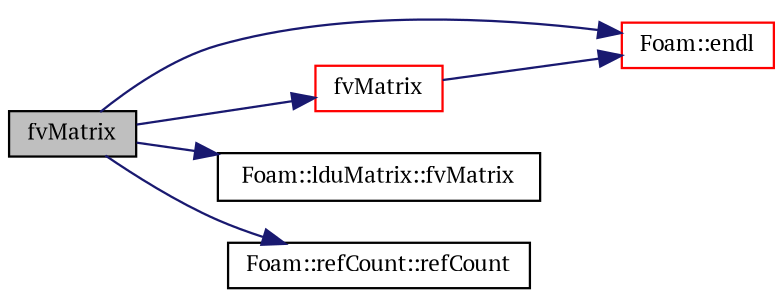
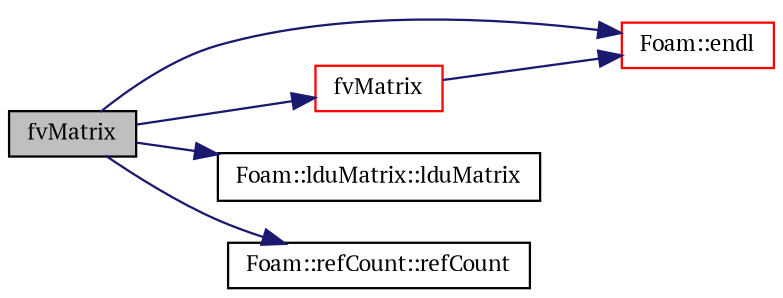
node "Foam::lduMatrix::fvMatrix": label "Foam::lduMatrix::fvMatrix" -> "Foam::lduMatrix::lduMatrix"
